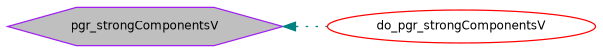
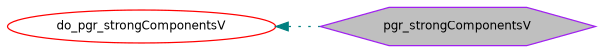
edge "do_pgr_strongComponentsV" -> "pgr_strongComponentsV": reversed
